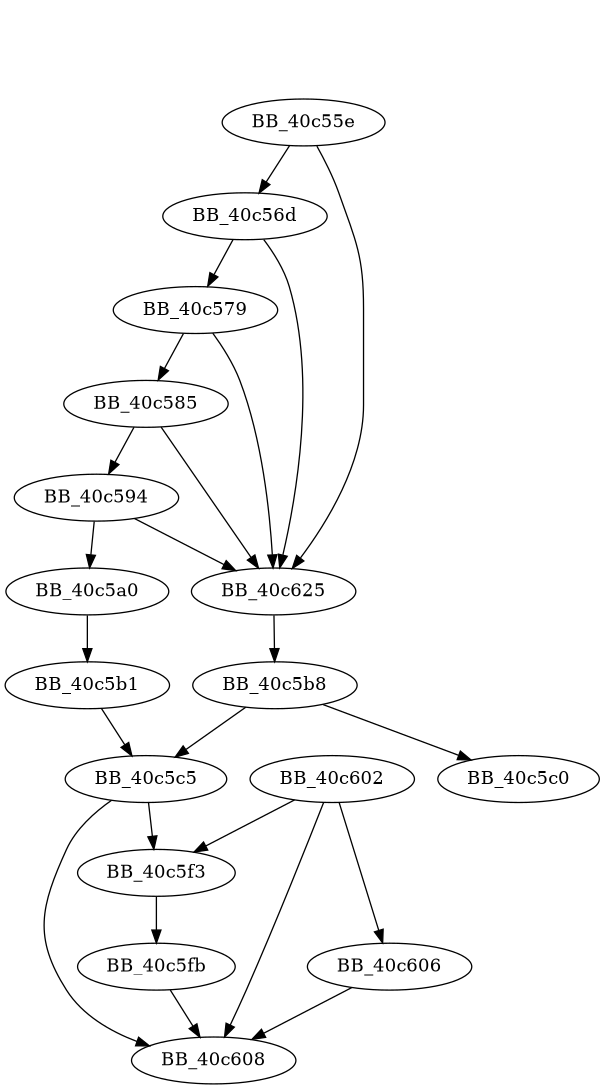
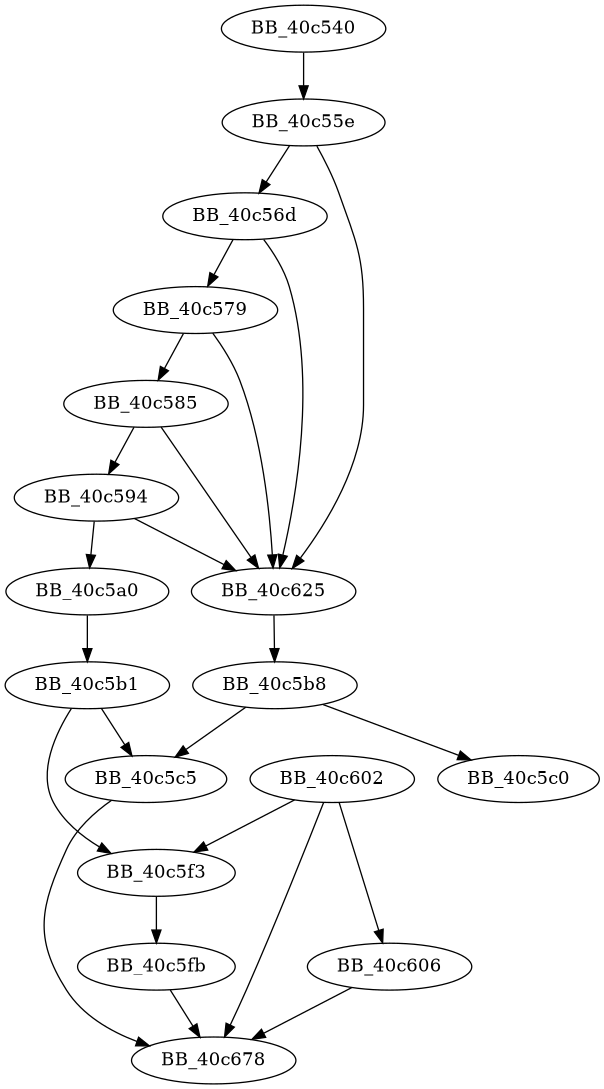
node "BB_40c540": added
edge "BB_40c5c5" -> "BB_40c5f3": now "BB_40c5b1" -> "BB_40c5f3"
node "BB_40c608": label "BB_40c608" -> "BB_40c678"
